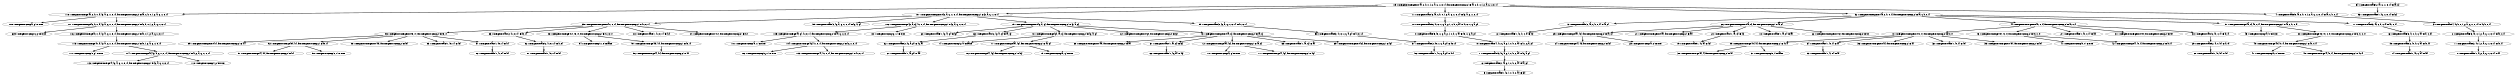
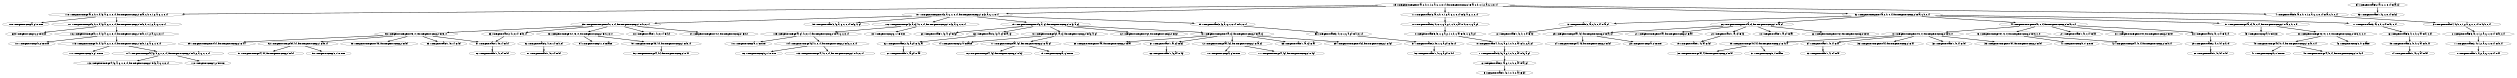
edge "83 .- mergesort:last(2, [w, e, v]) = [e, v]" -> "82 .- mergesort:take(2, [v, e, w]) = [v, e]": now "83 .- mergesort:last(2, [w, e, v]) = [e, v]" -> "87 .- mergesort:last(1, [e, v]) = [v]"
node "110 .- mergesort:comp(b, p) = true": added
node "46 .- mergesort:comp(c, b) = false": added
